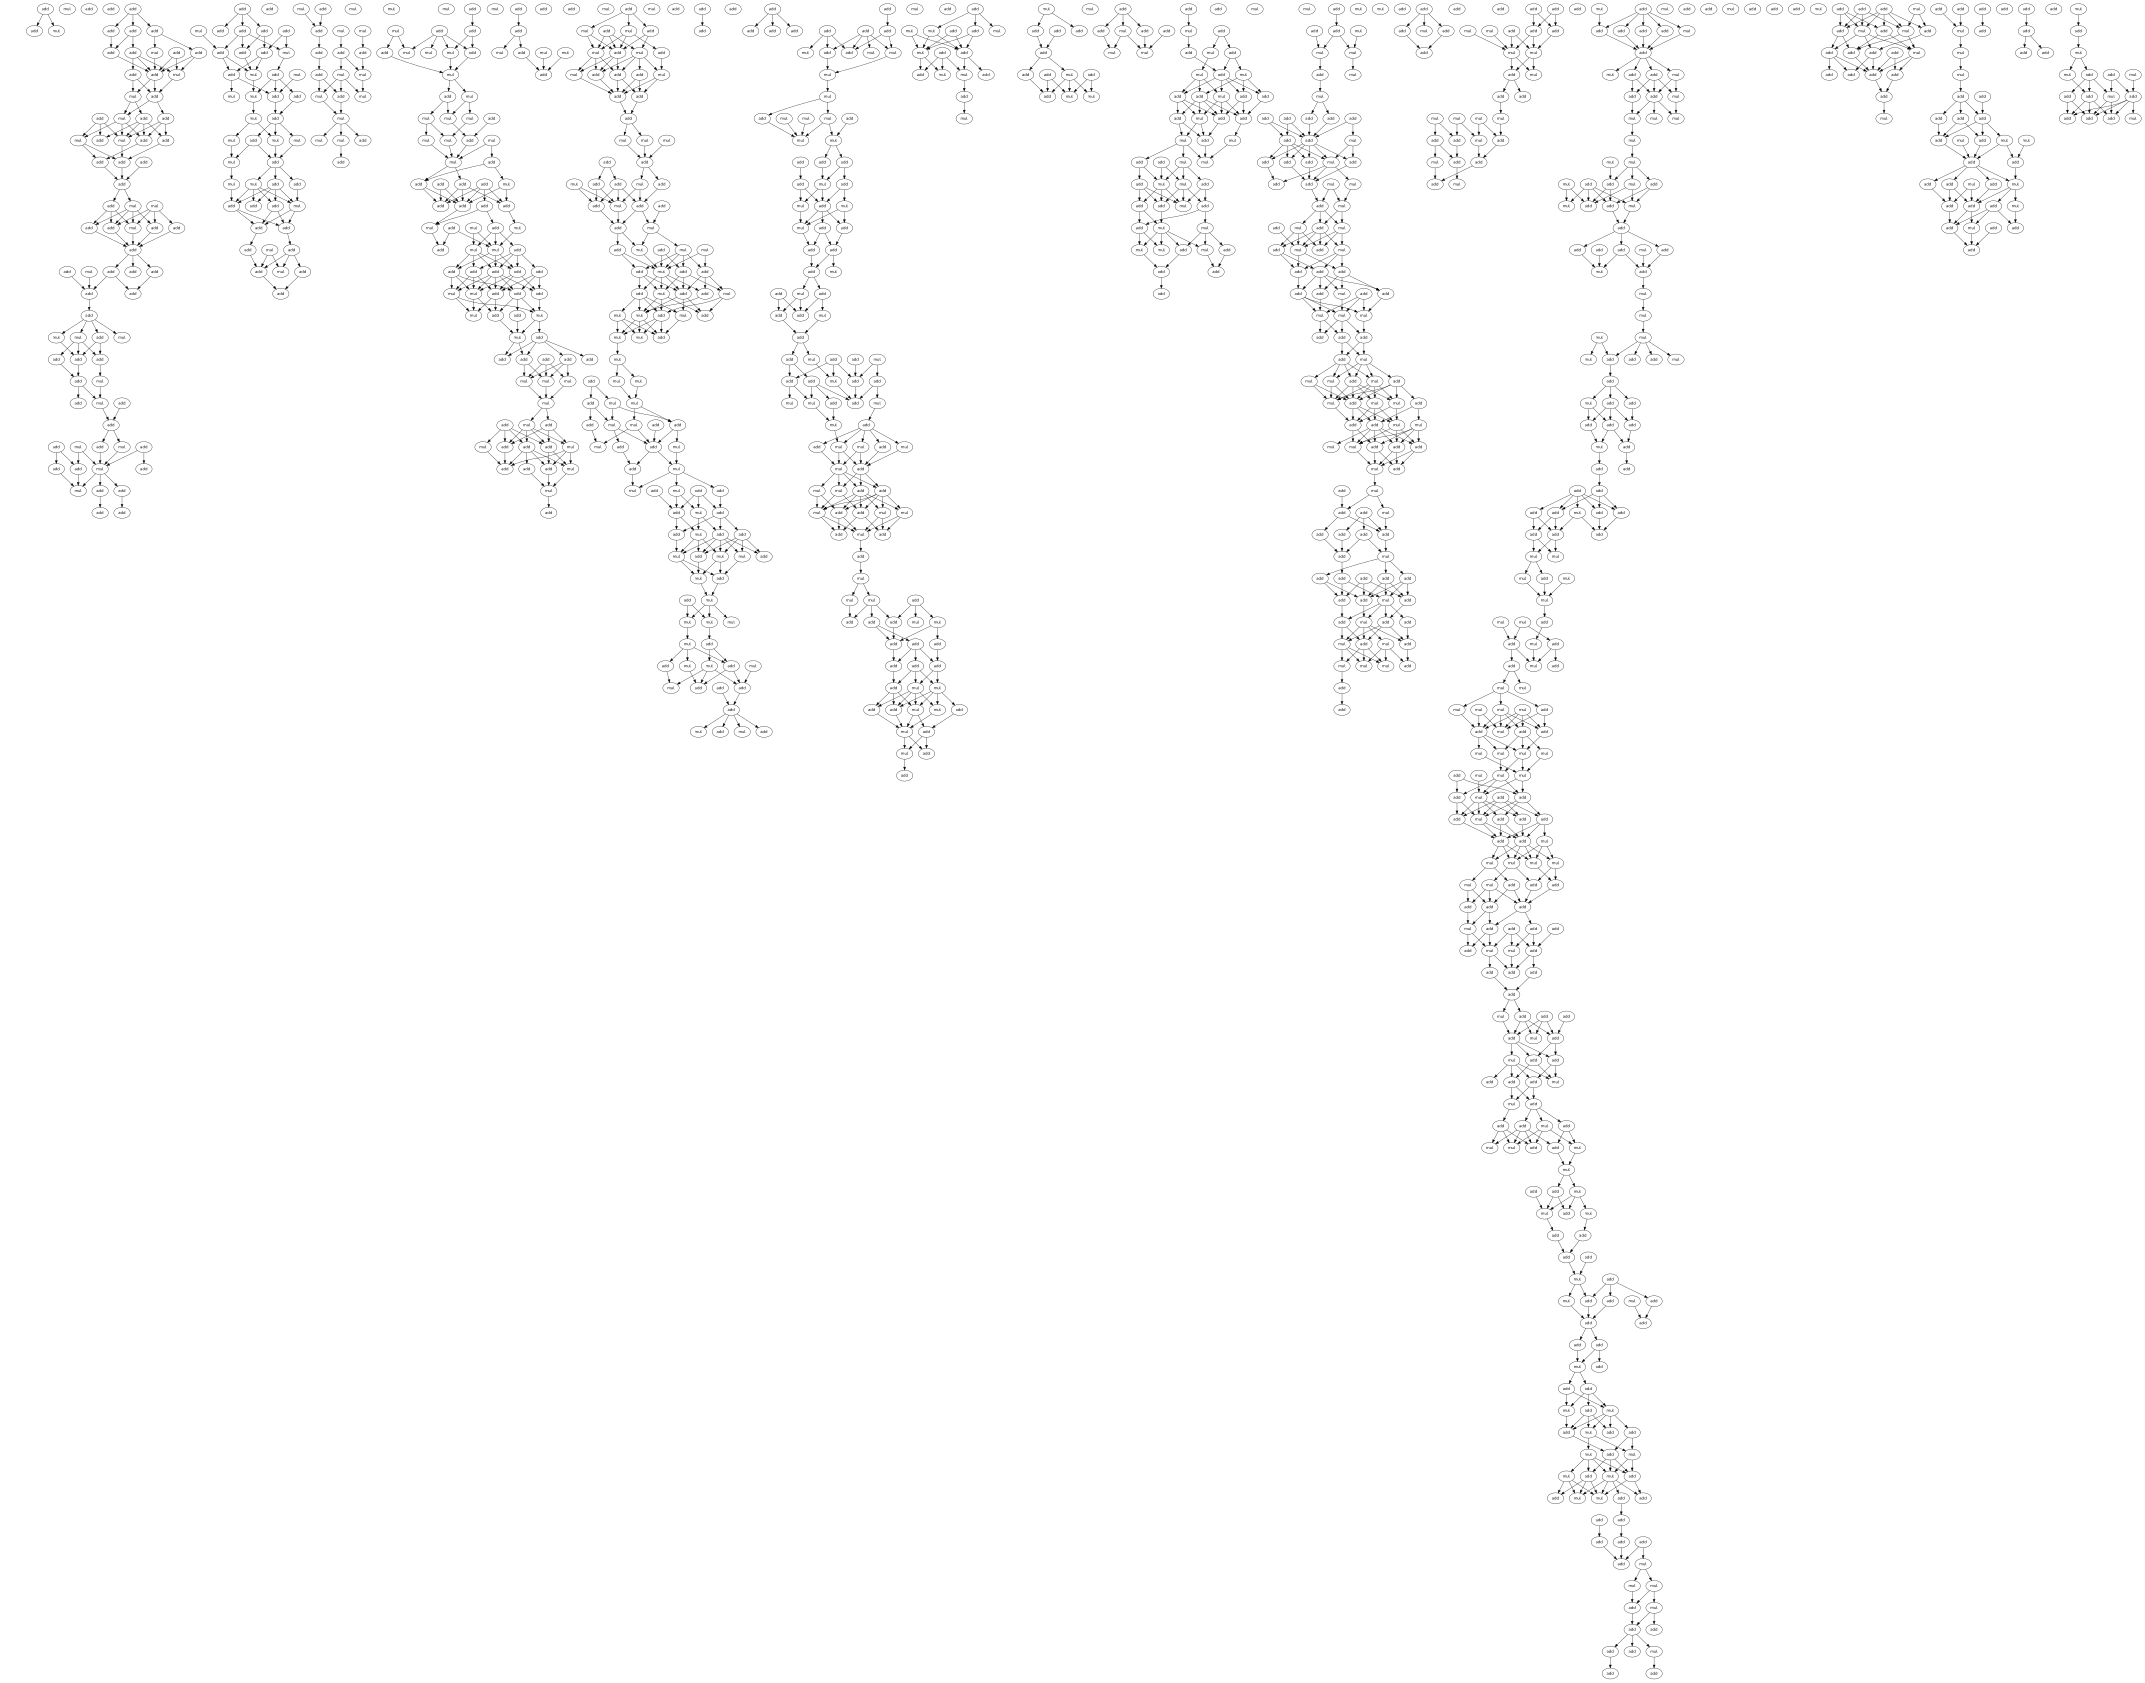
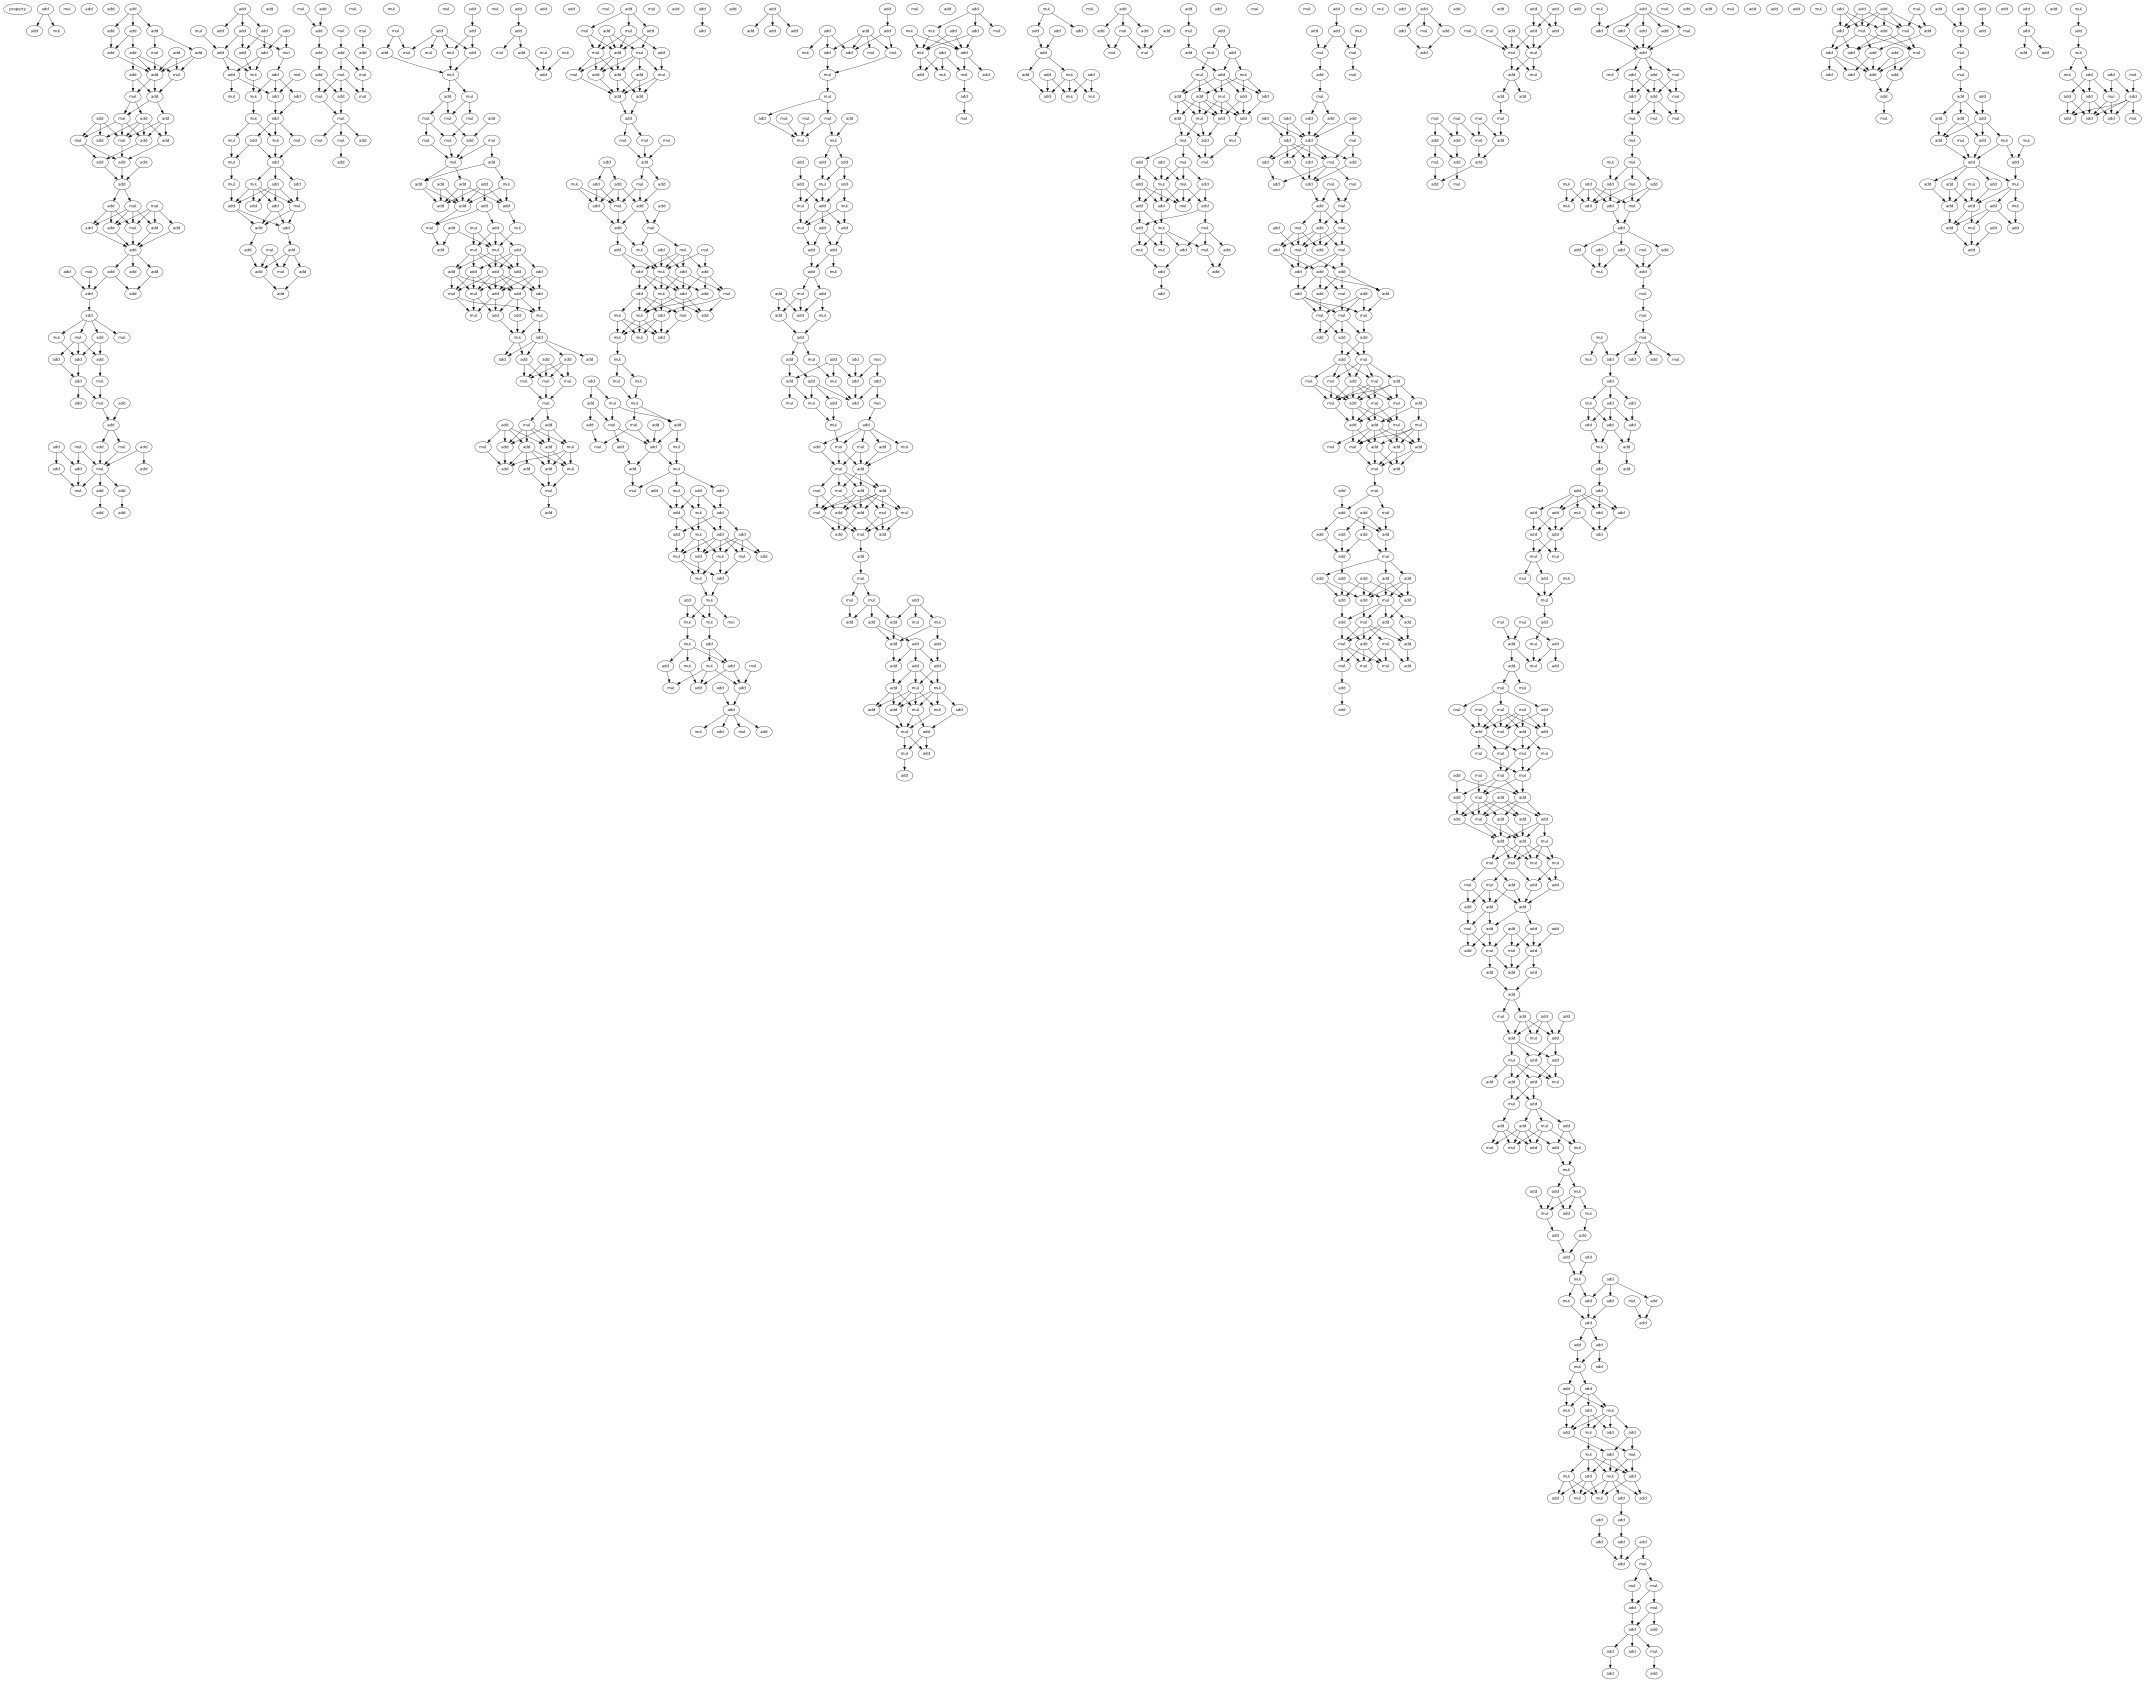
node "property": added
